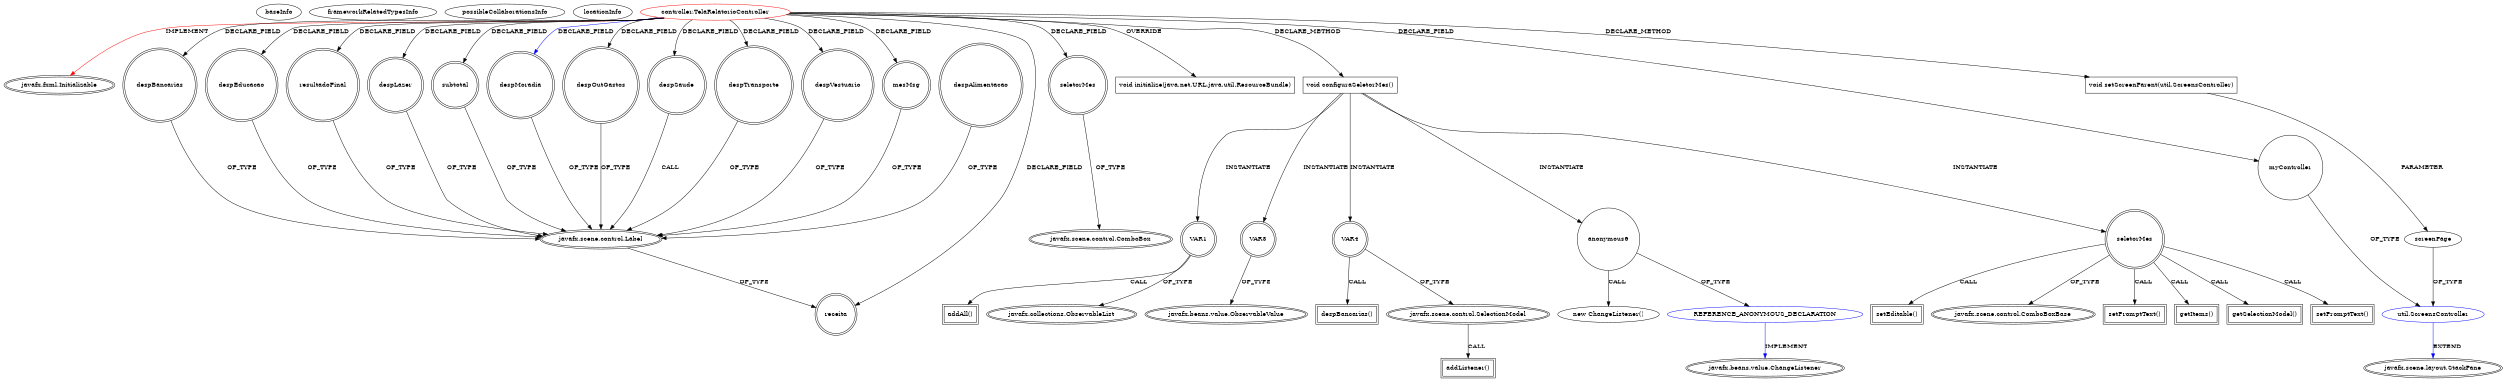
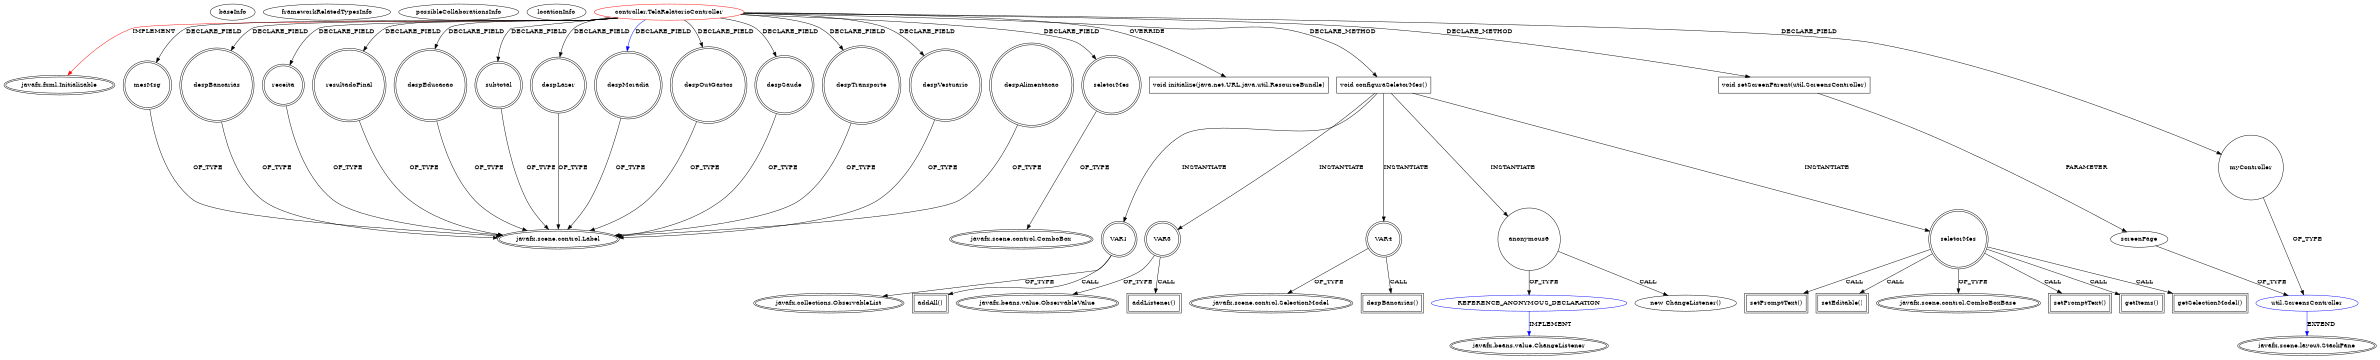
edge "despSaude" -> "javafx.scene.control.Label": label "CALL" -> "OF_TYPE"
edge "javafx.scene.control.Label" -> "receita": reversed
edge "javafx.scene.control.SelectionModel" -> "addListener()": now "VAR3" -> "addListener()"
